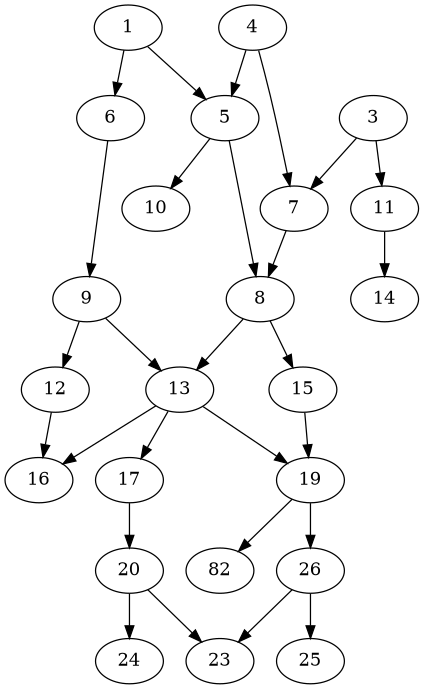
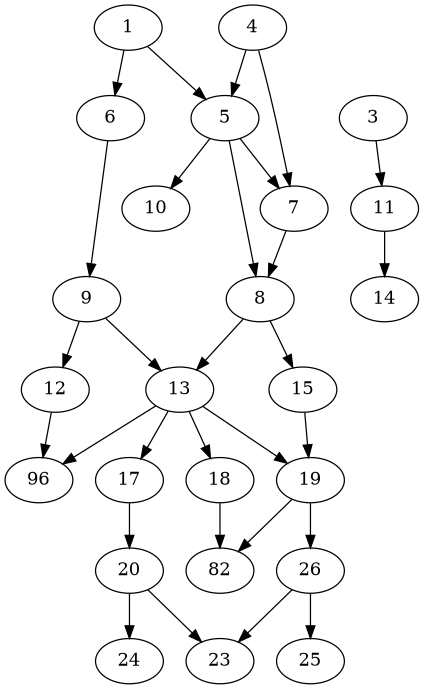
edge "3" -> "7": now "5" -> "7"
node "16": label "16" -> "96"
node "18": added
